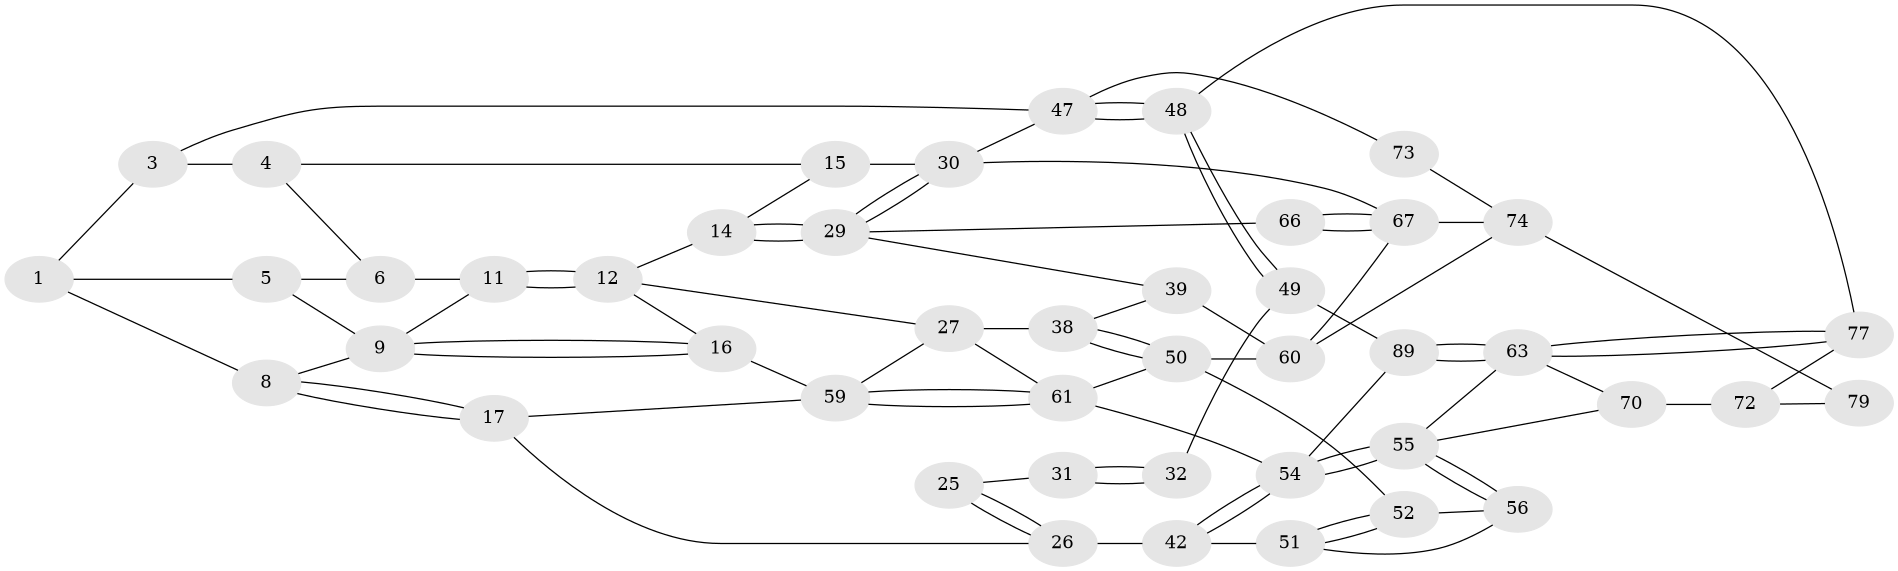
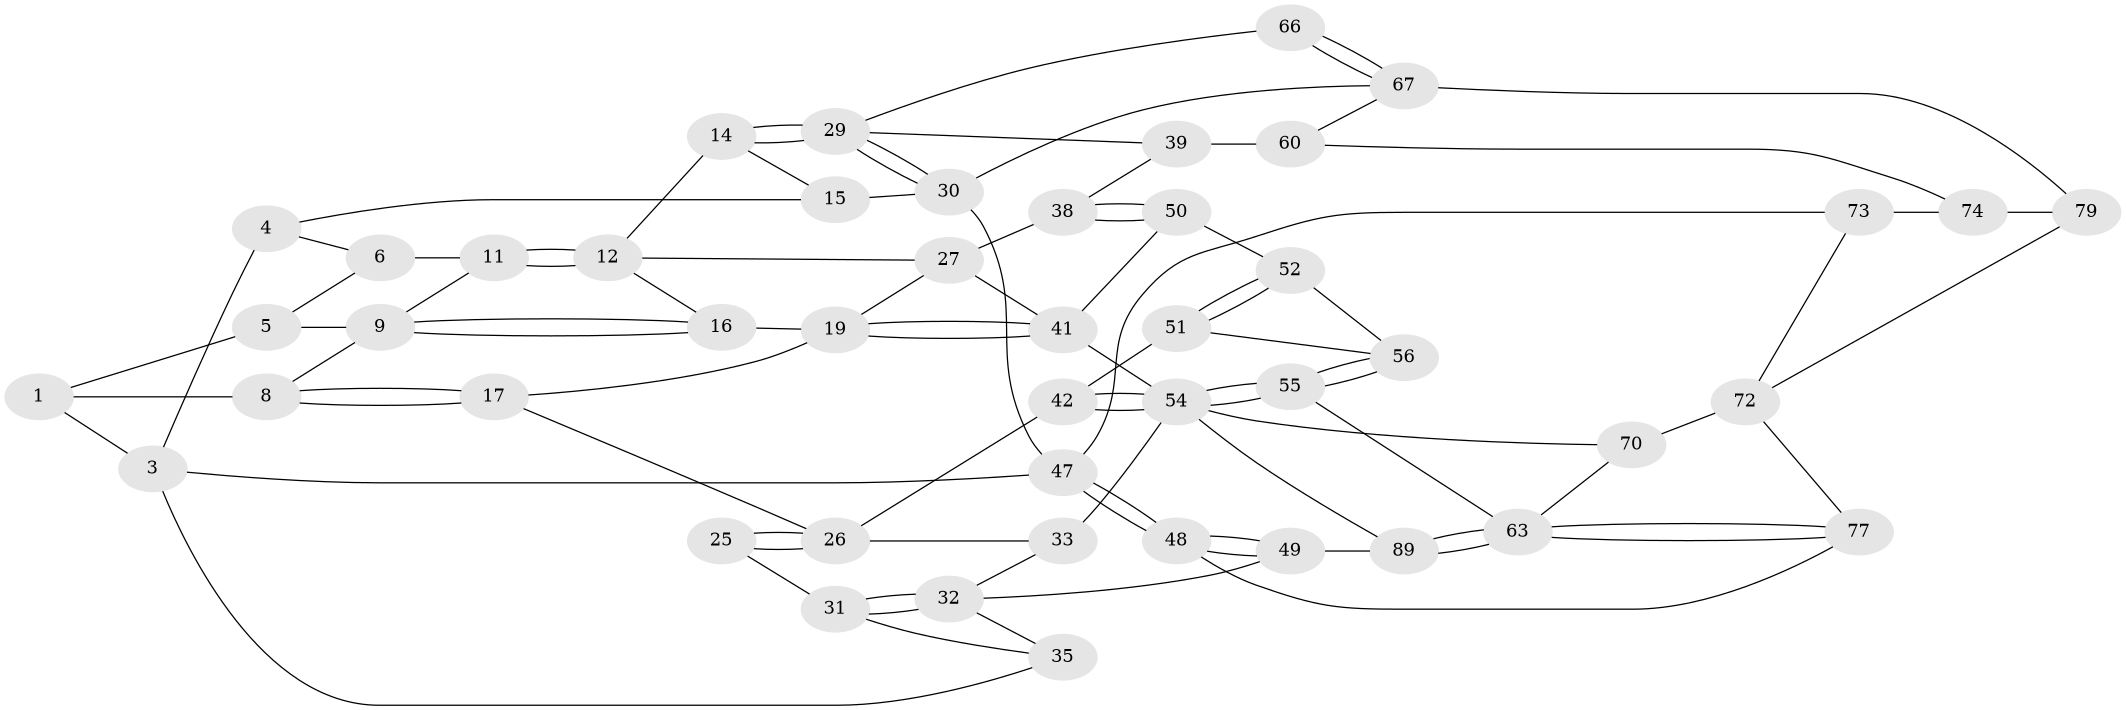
edge "67" -- "74": now "67" -- "79"
edge "73" -- "72": added
edge "50" -- "60": removed
node "59": label "59" -> "19"
node "61": label "61" -> "41"
edge "70" -- "55": now "70" -- "54"
node "33": added
node "35": added
